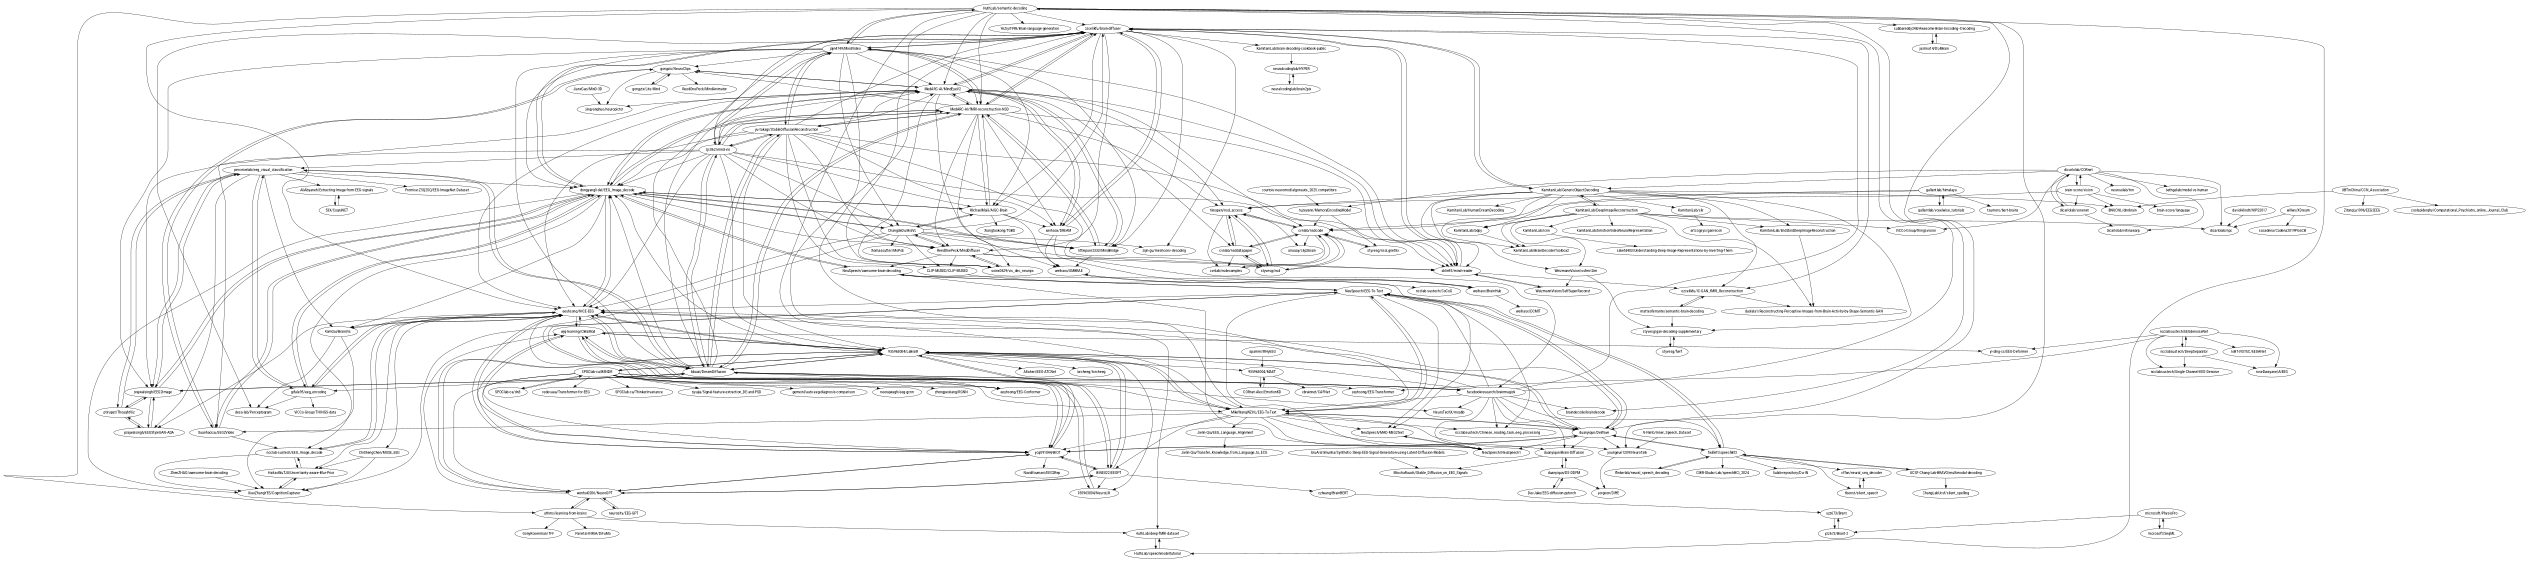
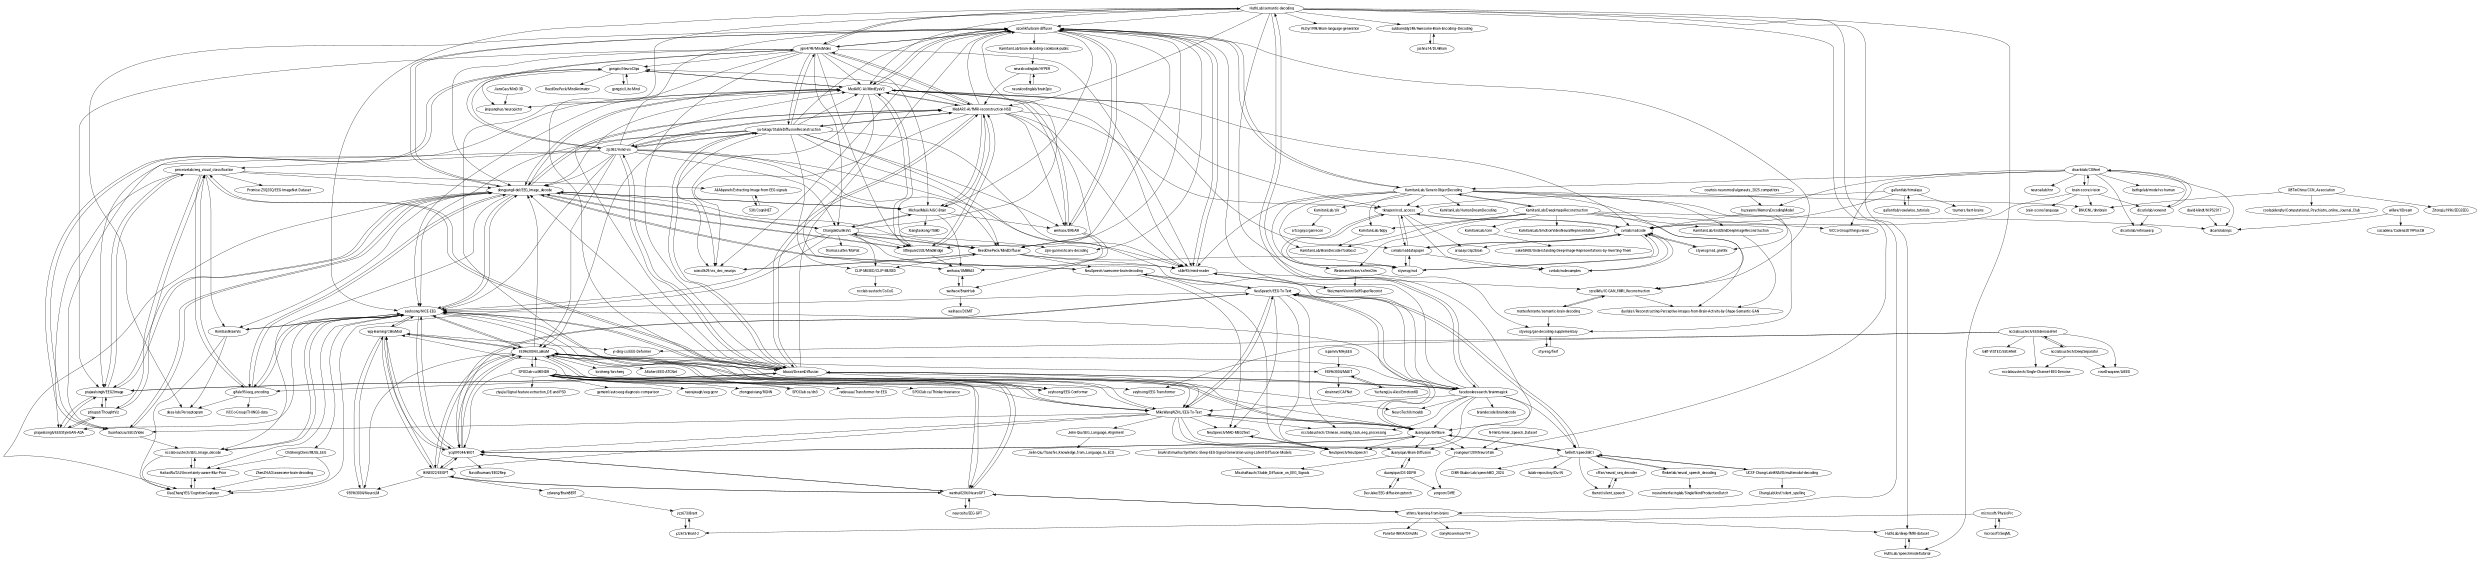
edge "HuthLab/semantic-decoding" -> "braindecode/braindecode": now "HuthLab/semantic-decoding" -> "facebookresearch/brainmagick"
edge "ozcelikfu/brain-diffuser" -> "MedARC-AI/fMRI-reconstruction-NSD": now "neuralcodinglab/HYPER" -> "MedARC-AI/fMRI-reconstruction-NSD"
node "CORnet-Alex/EmotionKD": label "CORnet-Alex/EmotionKD" -> "YuchengLiu-Alex/EmotionKD"
node "neuralinterfacinglab/SingleWordProductionDutch": added
